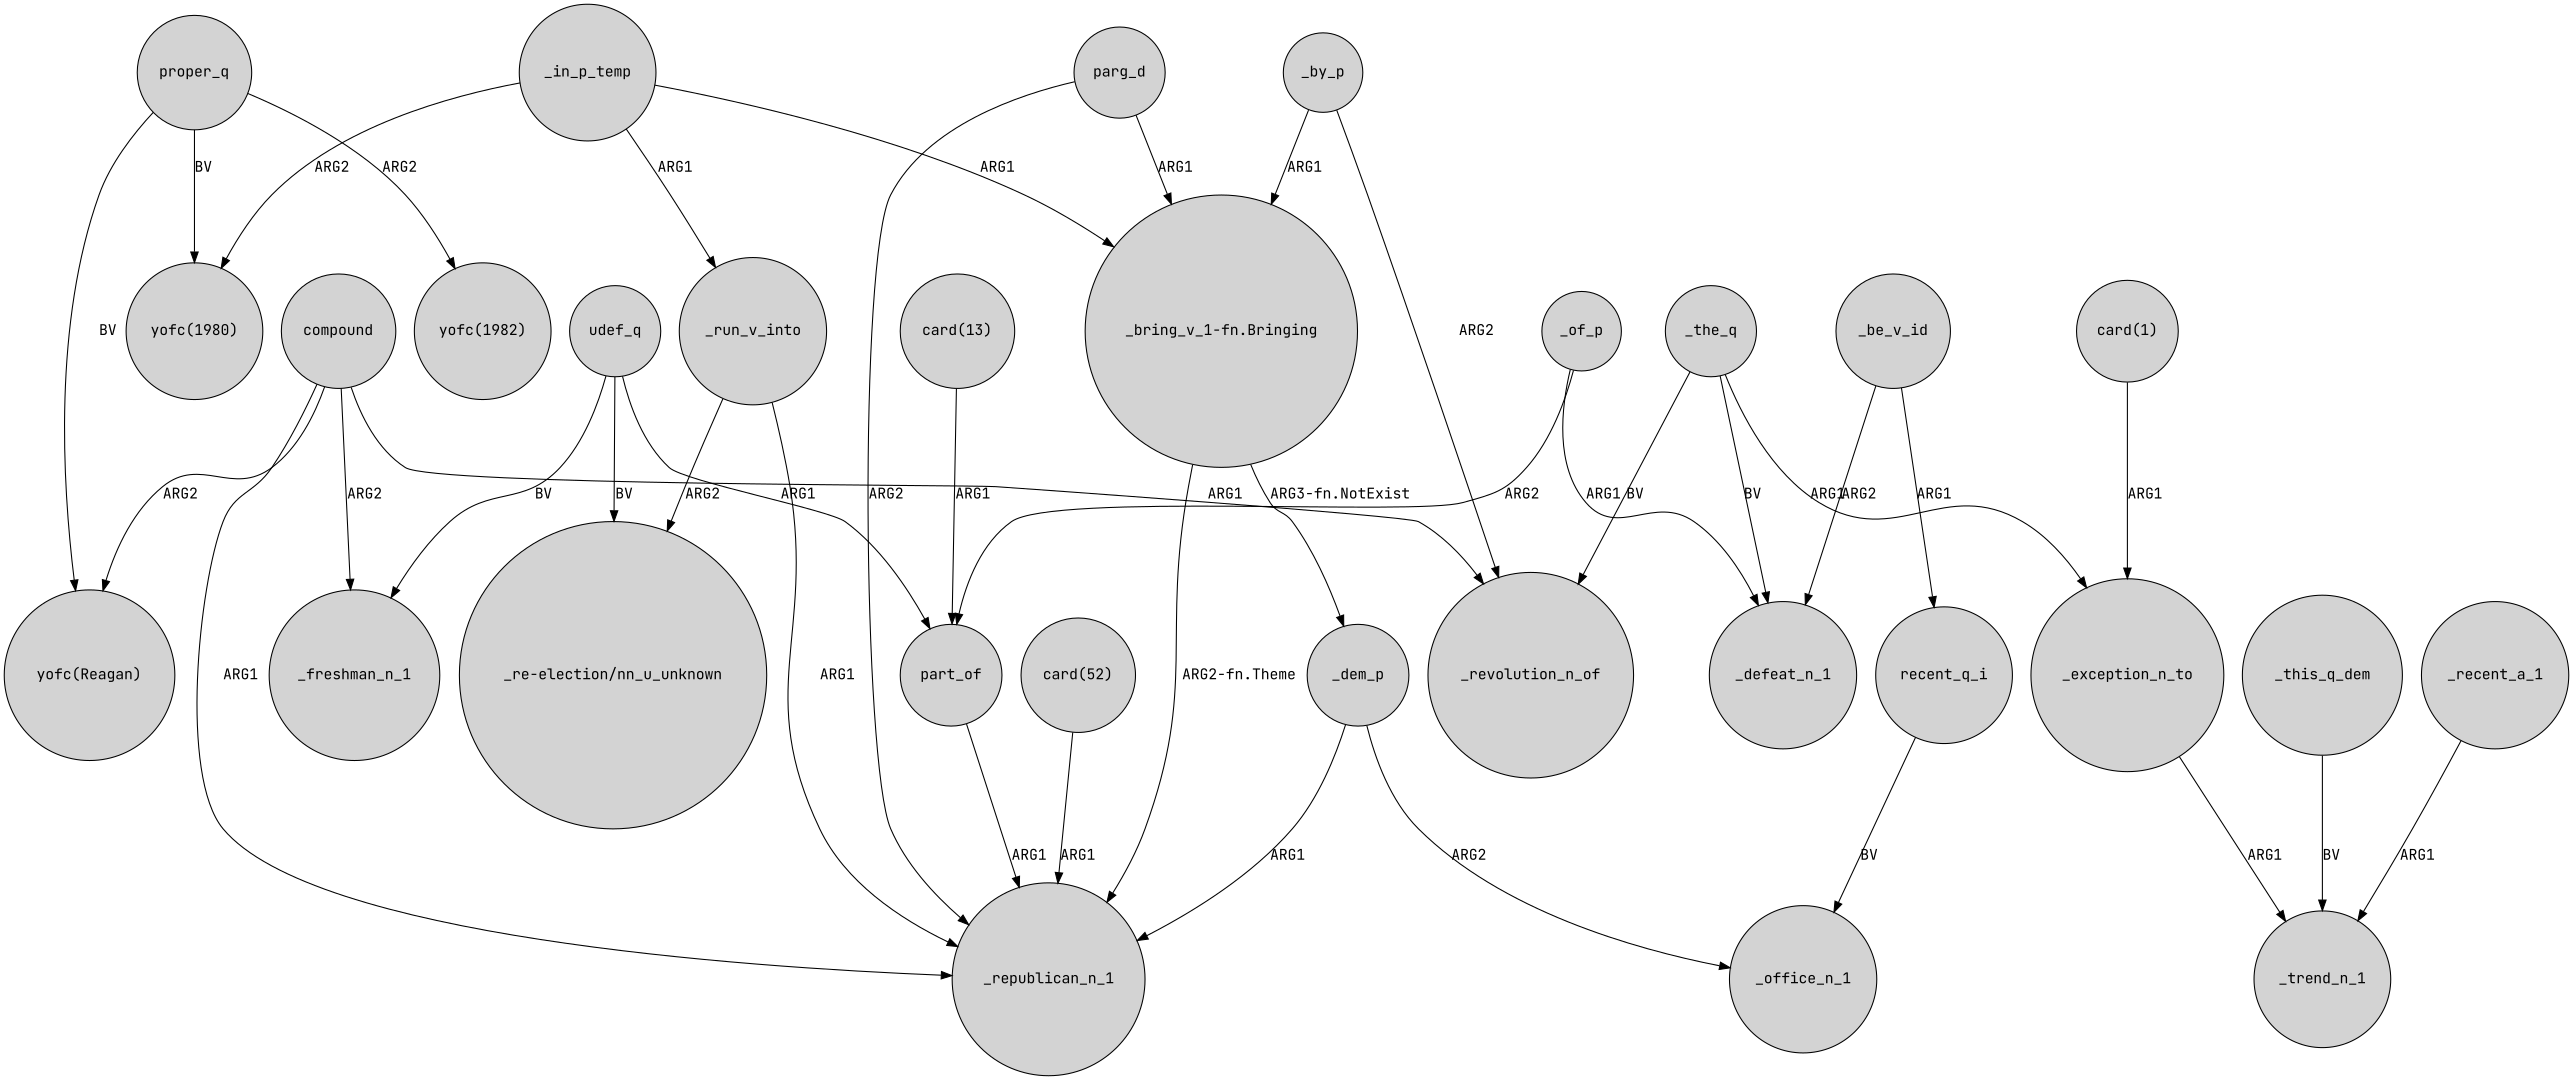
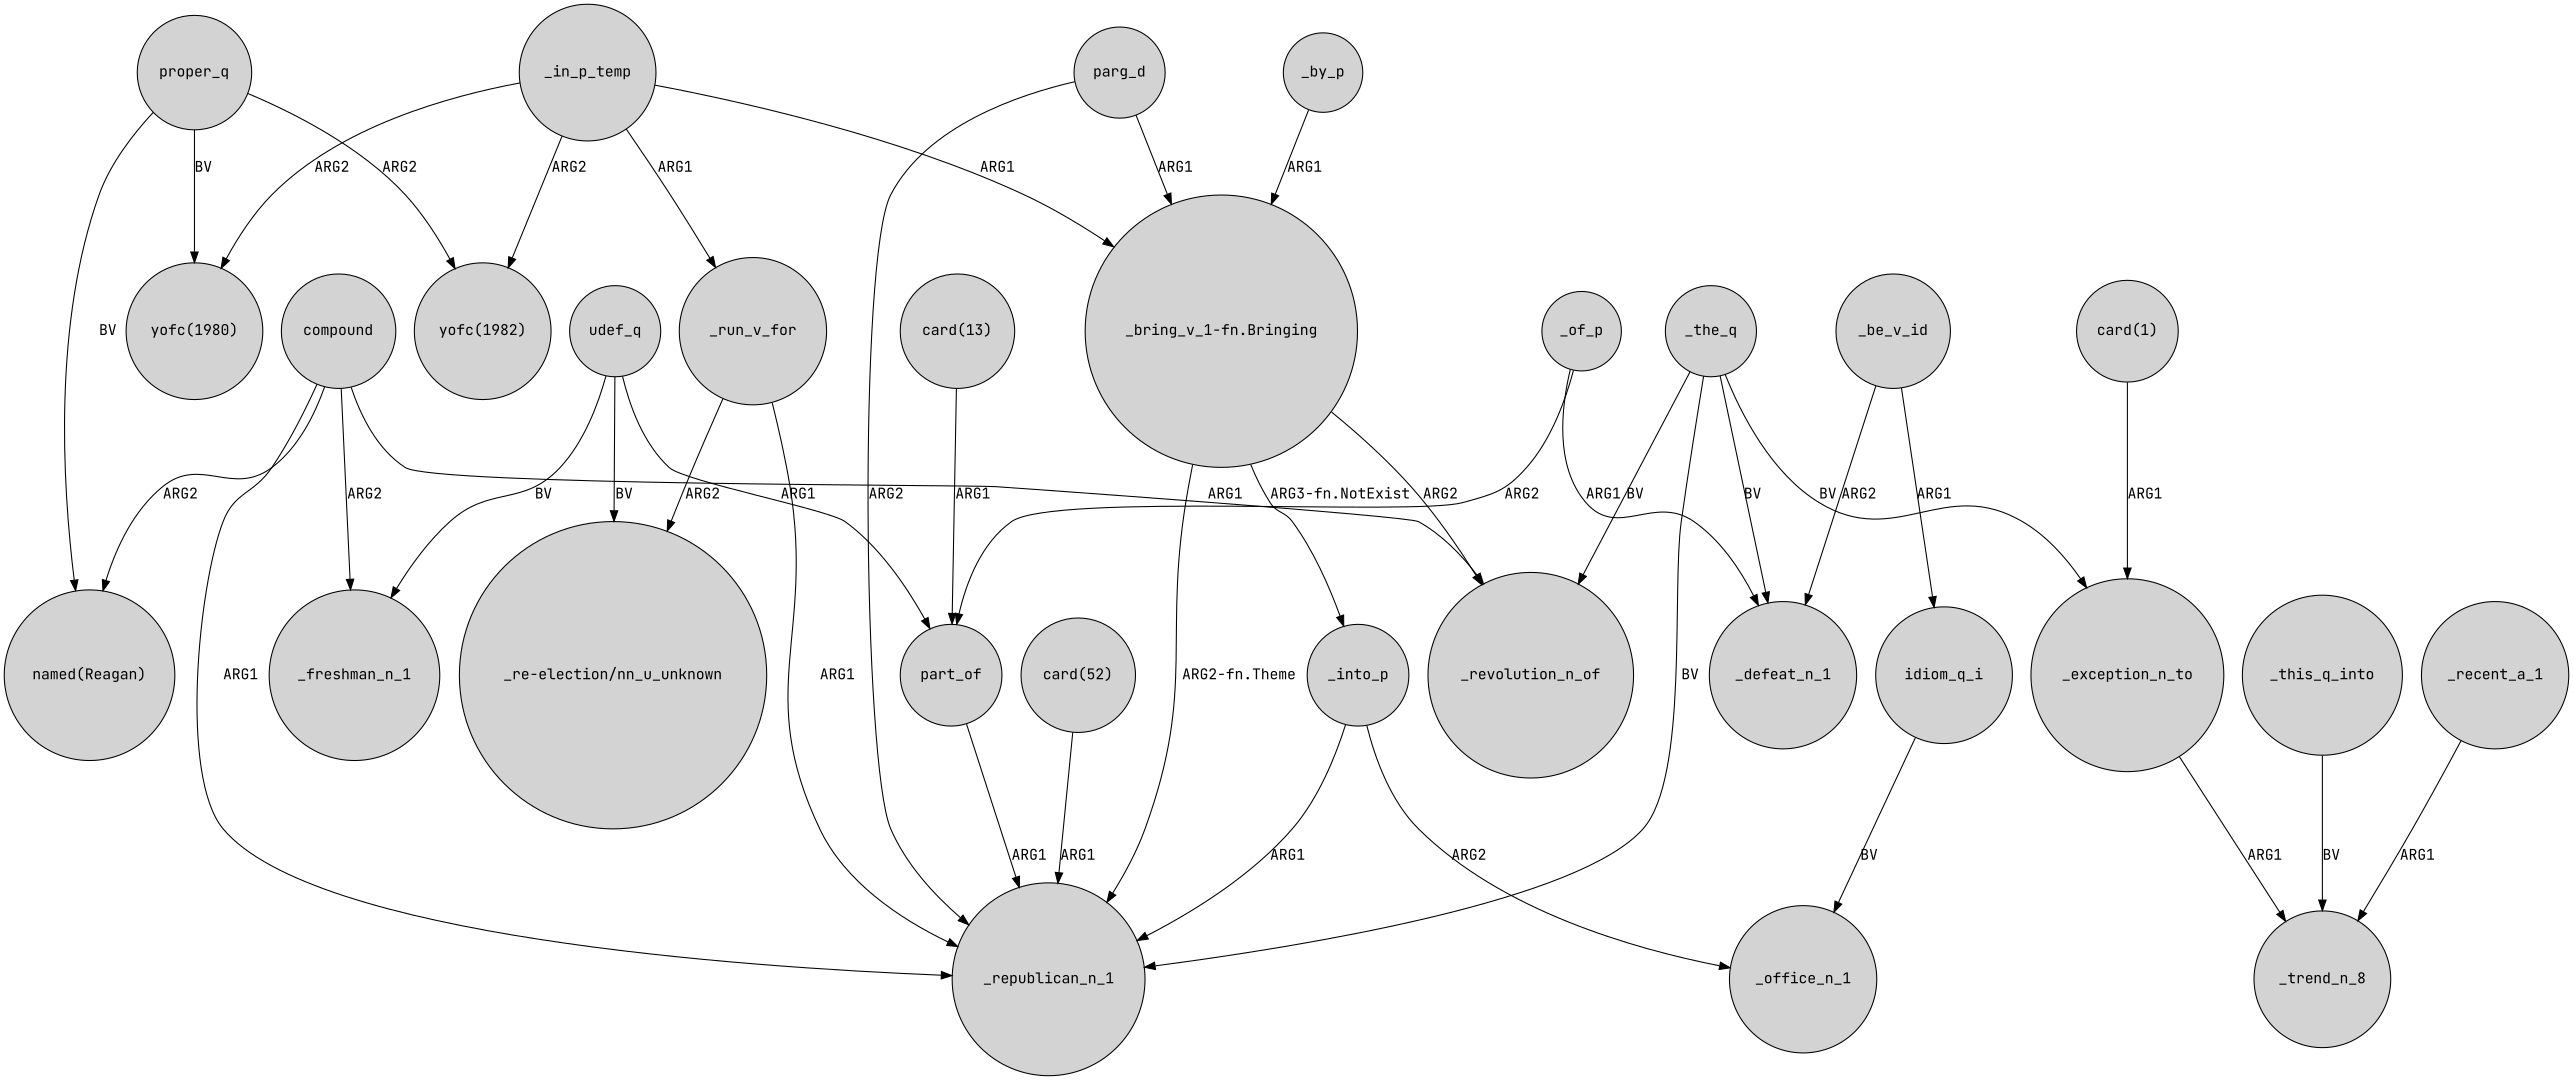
edge "_in_p_temp" -> "yofc(1982)": added, label "ARG2"
node "_run_v_into": label "_run_v_into" -> "_run_v_for"
edge "_by_p" -> "_revolution_n_of": now "_bring_v_1-fn.Bringing" -> "_revolution_n_of"
edge "_the_q" -> "_exception_n_to": label "ARG1" -> "BV"
node "yofc(Reagan)": label "yofc(Reagan)" -> "named(Reagan)"
node "_dem_p": label "_dem_p" -> "_into_p"
node "recent_q_i": label "recent_q_i" -> "idiom_q_i"
node "_this_q_dem": label "_this_q_dem" -> "_this_q_into"
edge "_the_q" -> "_republican_n_1": added, label "BV"
node "_trend_n_1": label "_trend_n_1" -> "_trend_n_8"
